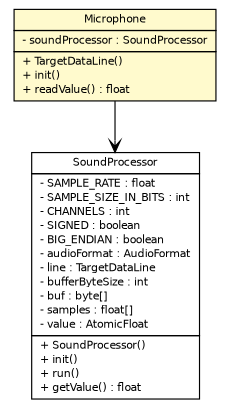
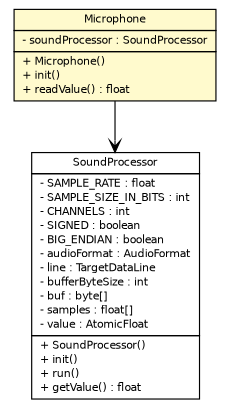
node "Microphone": text "+ TargetDataLine()" -> "+ Microphone()"
